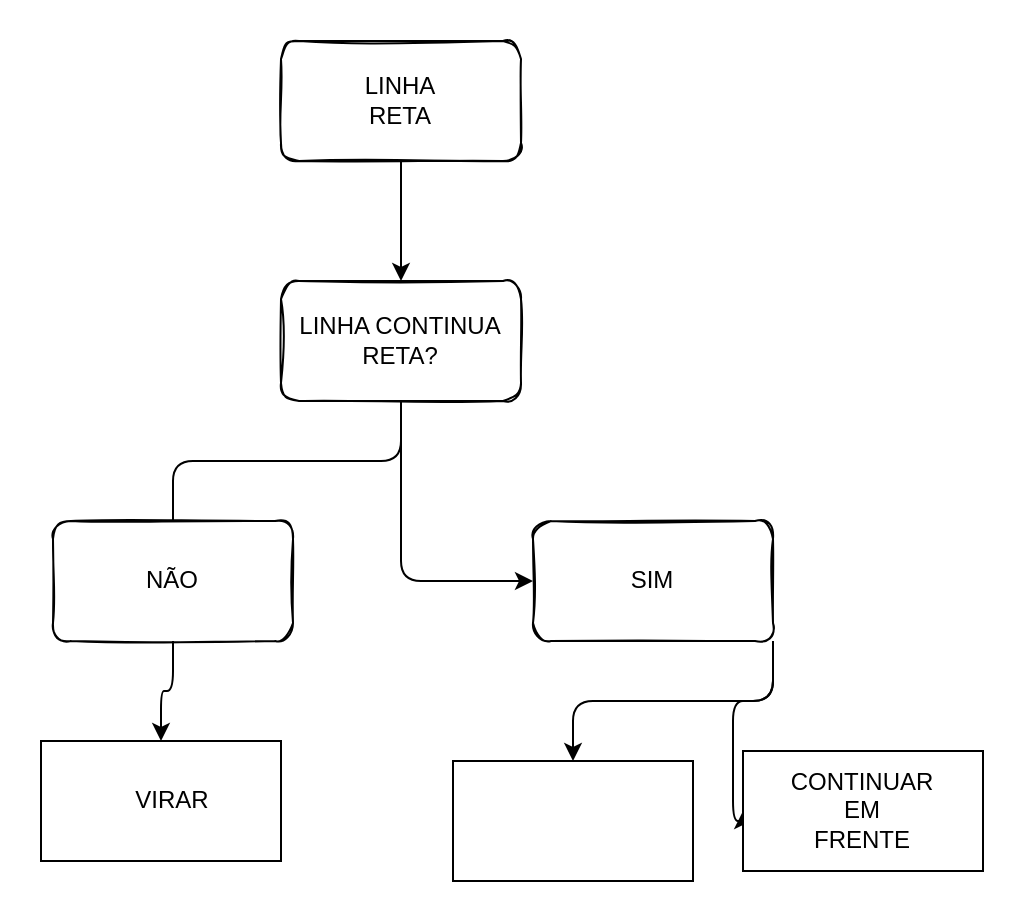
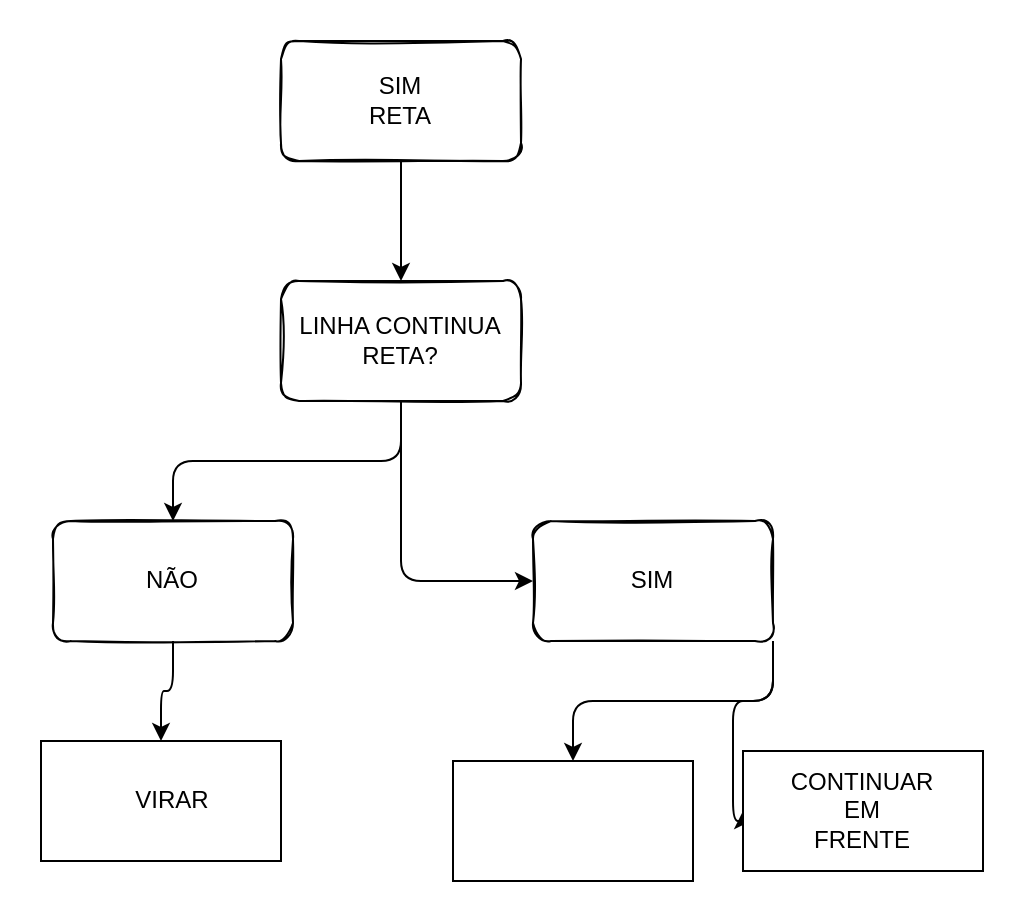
node "LINHA RETA": label "LINHA RETA" -> "SIM RETA"
edge "LINHA CONTINUA RETA?" -- "NÃO": arrowhead none -> classic
